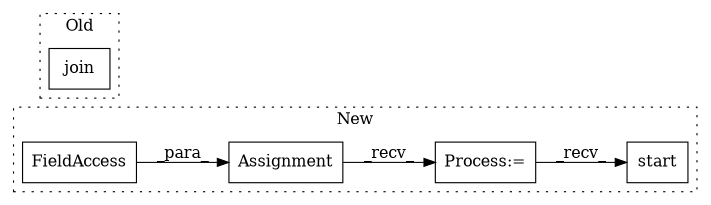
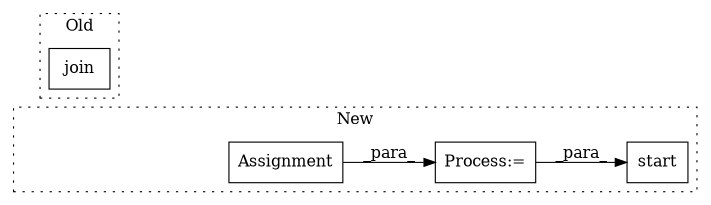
edge "Assignment" -> "Process:=": label "_recv_" -> "_para_"
edge "Process:=" -> "start": label "_recv_" -> "_para_"
node "FieldAccess": removed
